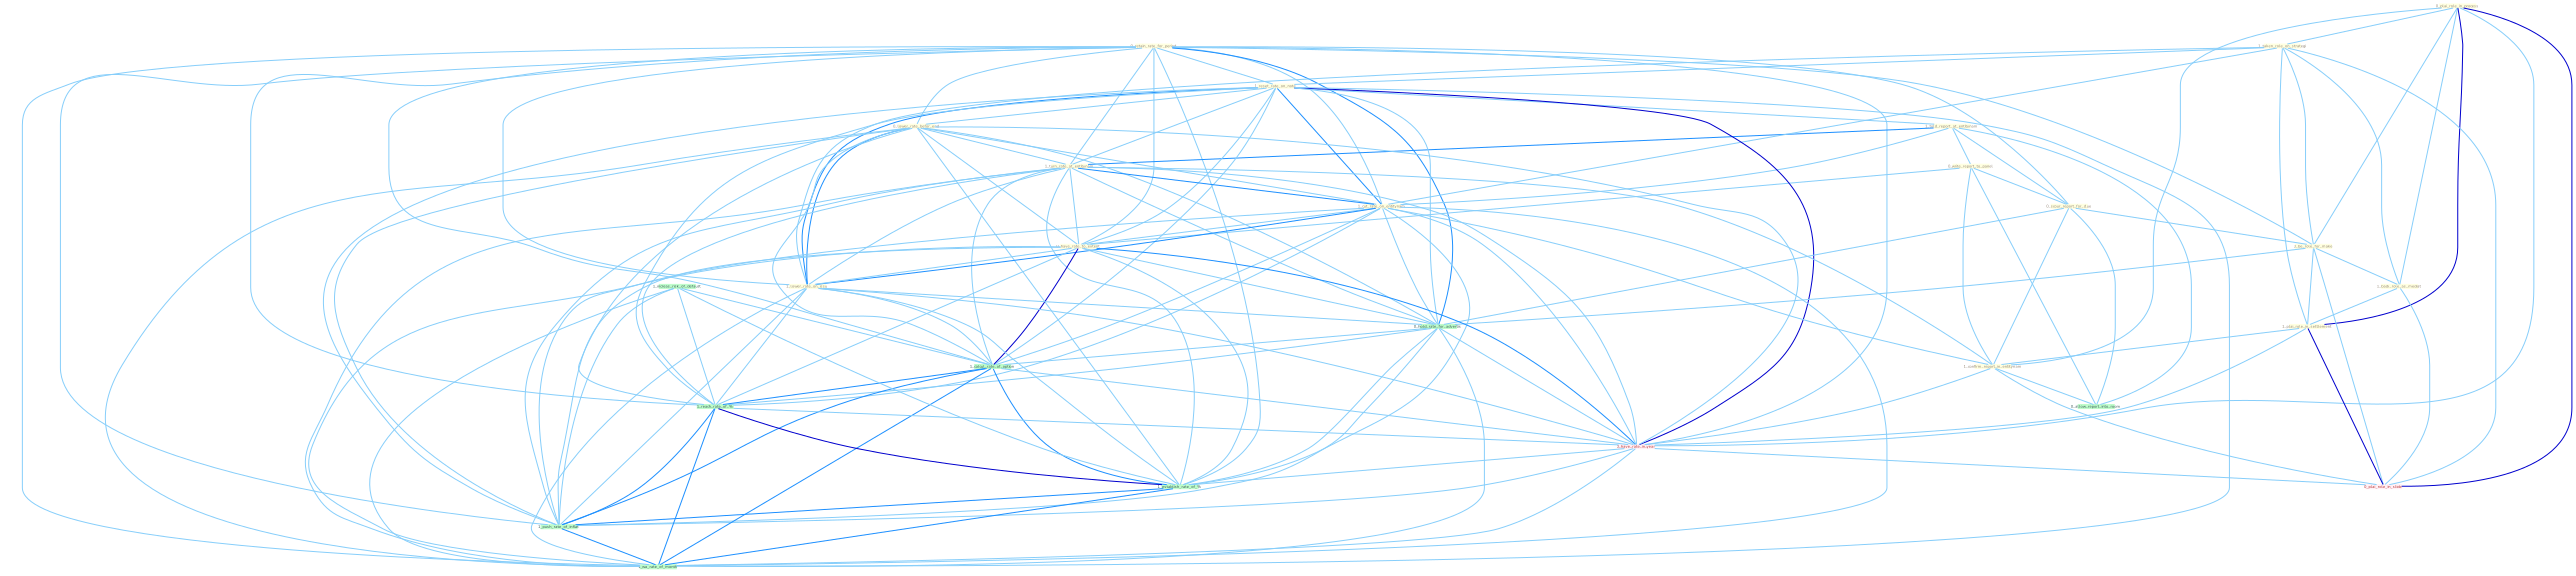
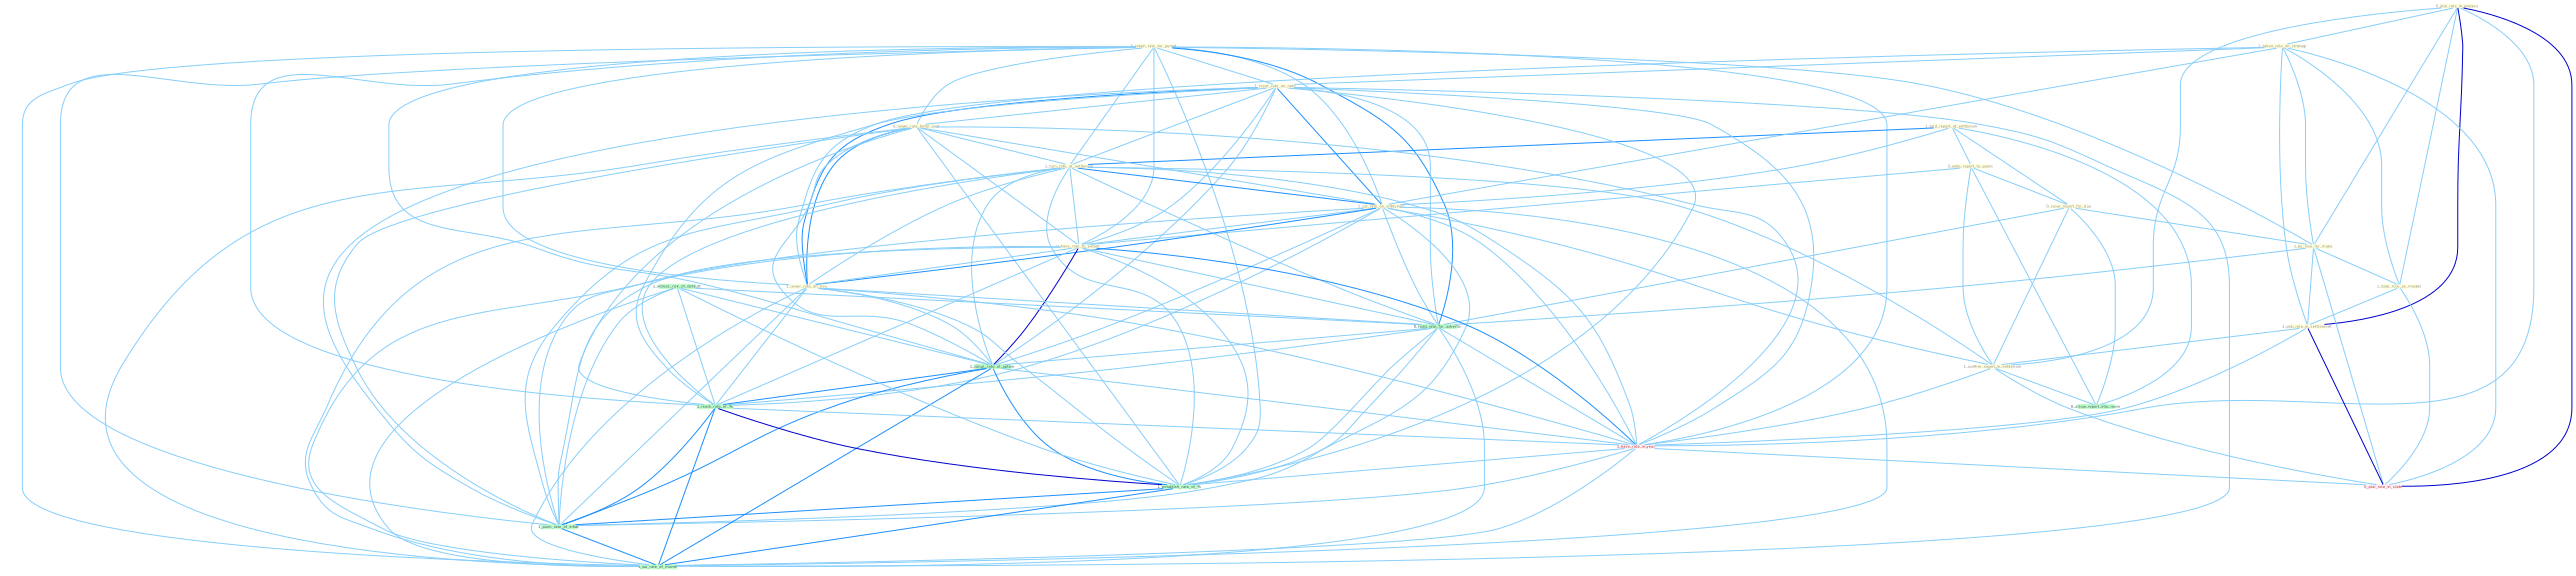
edge "0_retain_rate_for_period" -- "0_scour_report_for_clue": removed
edge "1_reset_rate_on_note" -- "1_told_report_at_entitynam": now "1_reset_rate_on_note" -- "1_establish_rate_of_%"
edge "1_reset_rate_on_note" -- "0_have_rate_in_year": color #0000cd -> #87cefa
edge "0_lower_rate_befor_end" -- "0_hold_rate_for_advertis": now "1_increas_risk_of_default" -- "0_hold_rate_for_advertis"
